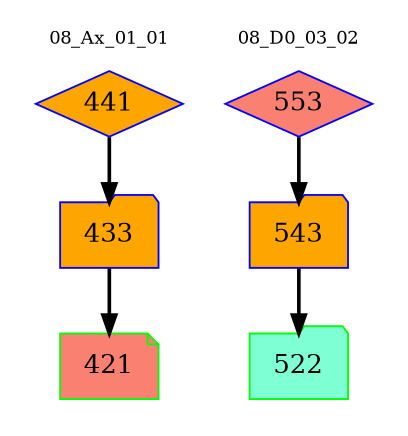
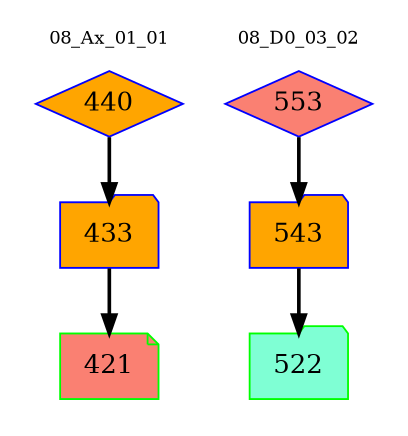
node "441": label "441" -> "440"
